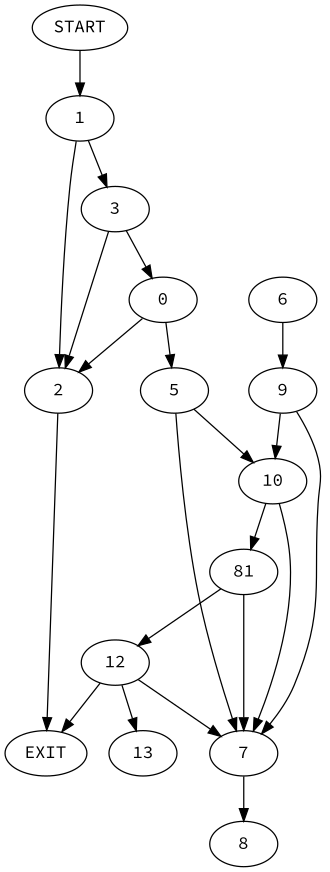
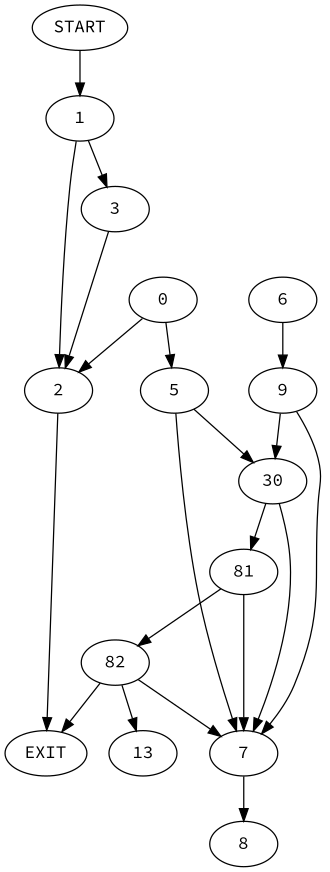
edge "3" -> "0": removed
node "10": label "10" -> "30"
node "12": label "12" -> "82"
